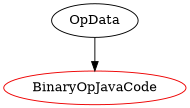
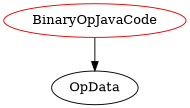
edge "OpData" -> "BinaryOpJavaCode": reversed
